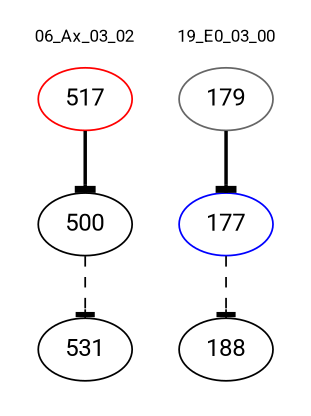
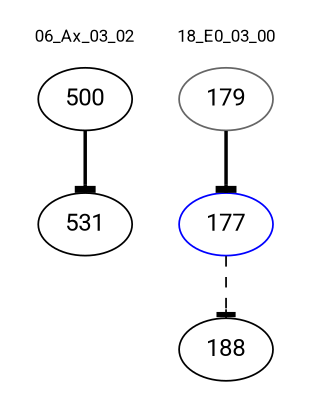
cluster "19_E0_03_00": label "19_E0_03_00" -> "18_E0_03_00"
node "517": removed
edge "500" -> "531": style dashed -> bold
